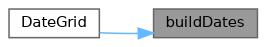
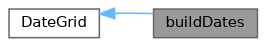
edge "DateGrid" -> "buildDates": reversed
